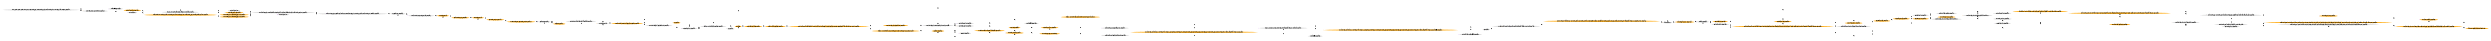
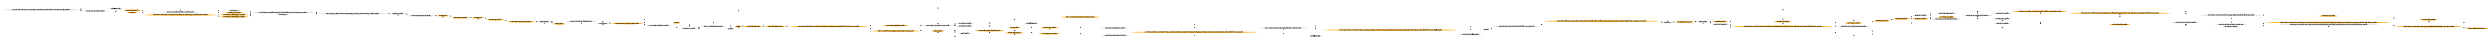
node "'mov dword [ebx], 0x1',": fillcolor lightgrey -> orange
